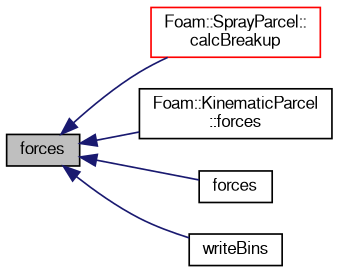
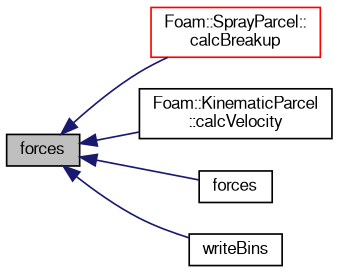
node "Foam::KinematicParcel ::forces": label "Foam::KinematicParcel ::forces" -> "Foam::KinematicParcel ::calcVelocity"
